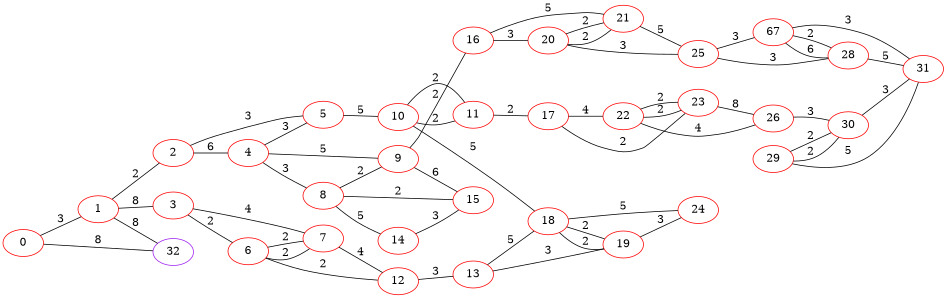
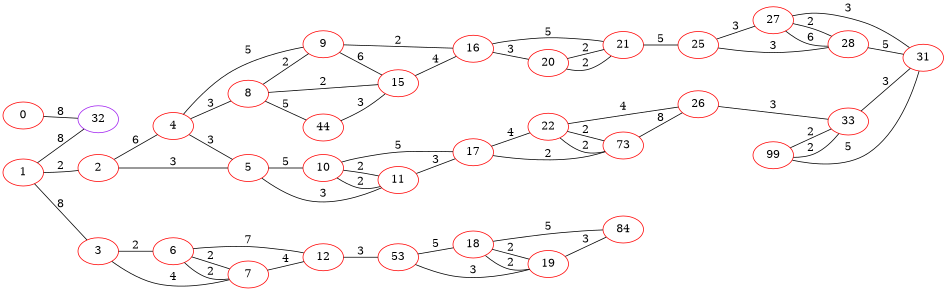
node "67": label "67" -> "27"
edge "20" -- "25": removed, label "3"
edge "16" -- "15": added, label "4"
node "23": label "23" -> "73"
edge "11" -- "17": label "2" -> "3"
node "30": label "30" -> "33"
node "29": label "29" -> "99"
edge "10" -- "18": now "10" -- "17"
edge "5" -- "11": added, label "3"
node "24": label "24" -> "84"
edge "1" -- "0": removed, label "3"
node "14": label "14" -> "44"
edge "6" -- "12": label "2" -> "7"
node "13": label "13" -> "53"
